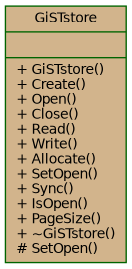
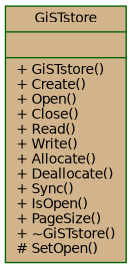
node "GiSTstore": text "+ SetOpen()" -> "+ Deallocate()"
